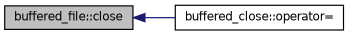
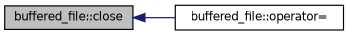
node "buffered_close::operator=": label "buffered_close::operator=" -> "buffered_file::operator="
